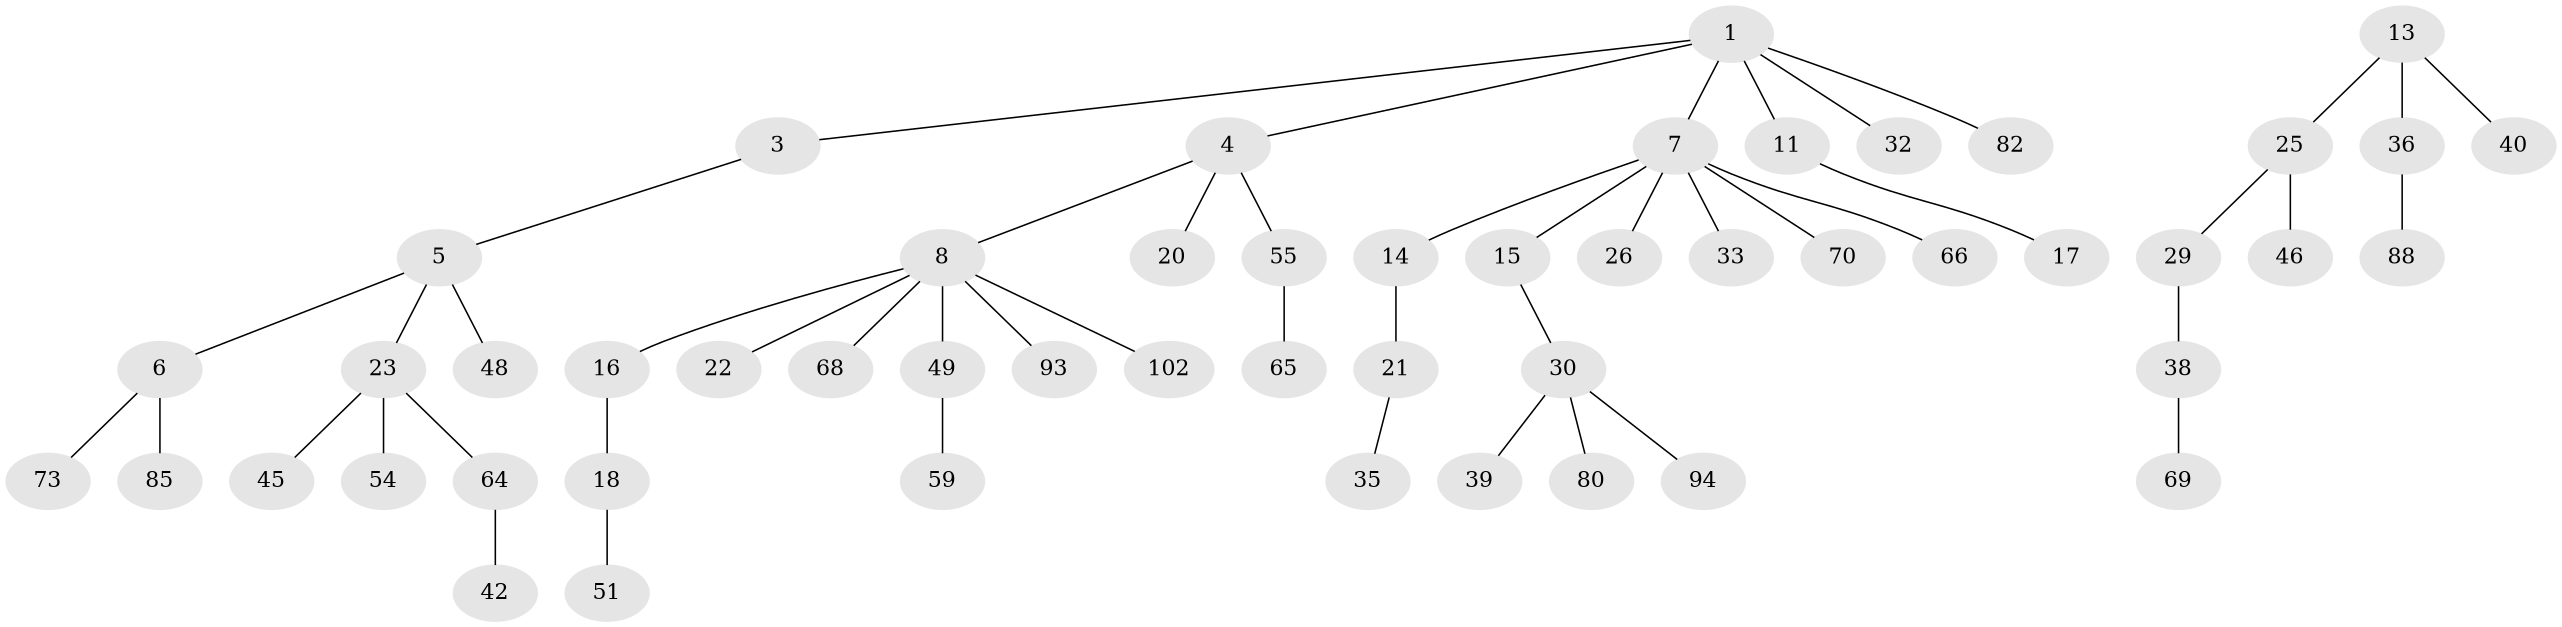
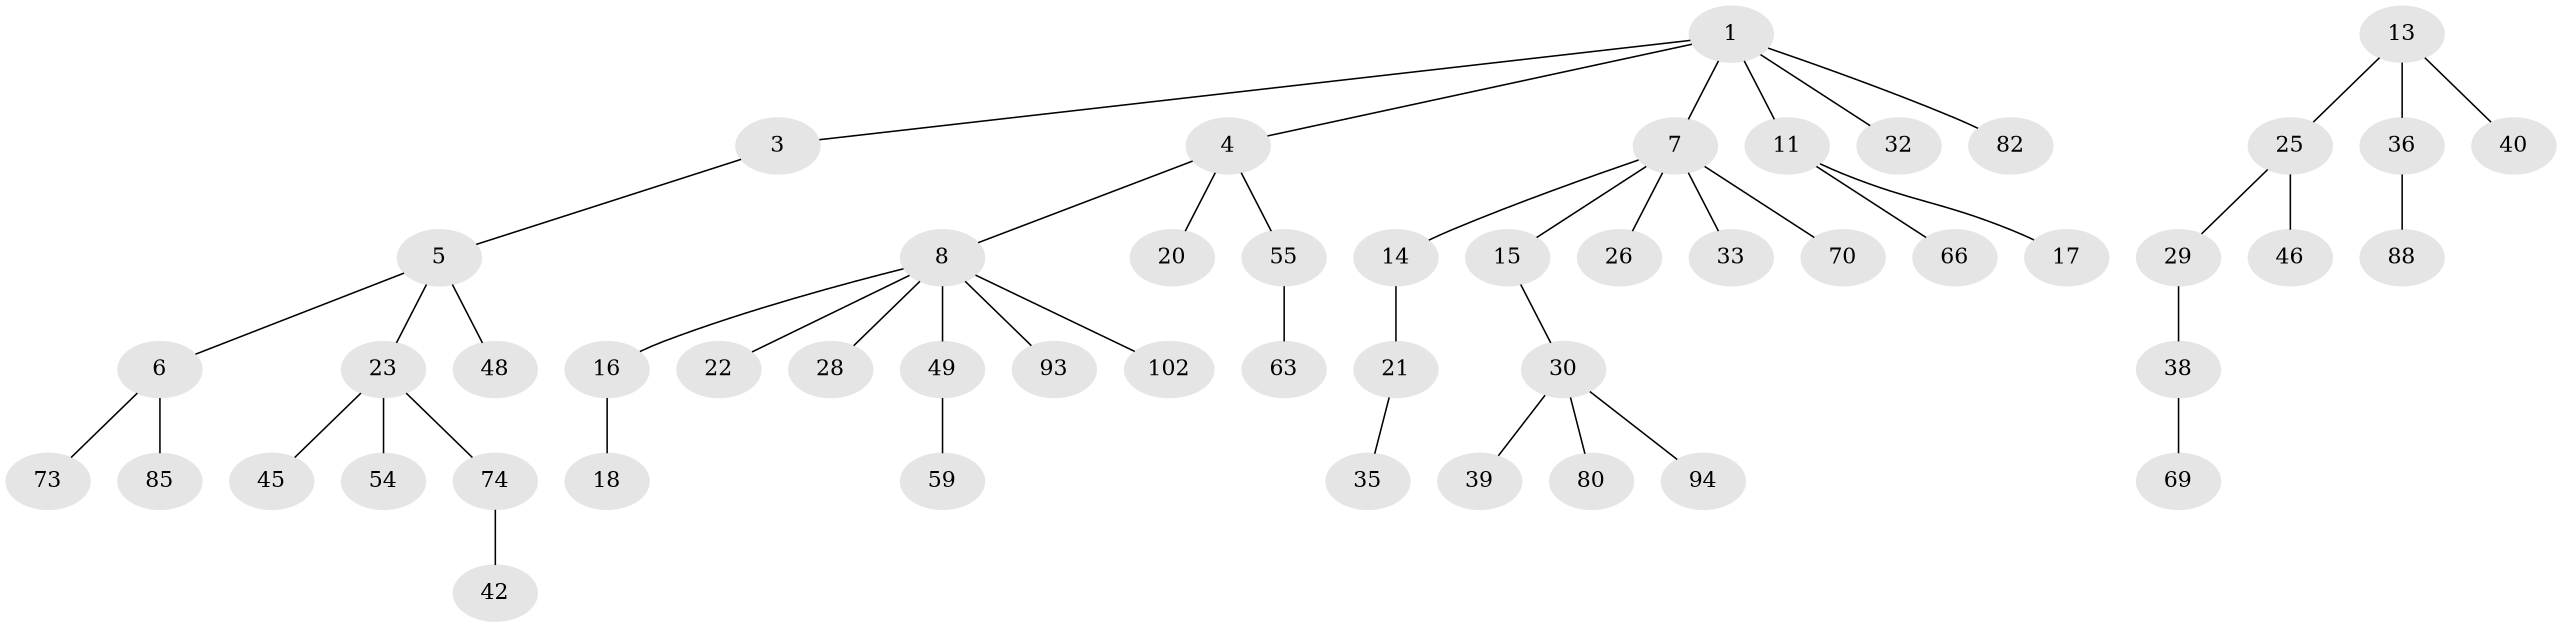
edge "7" -- "66": now "11" -- "66"
node "68": label "68" -> "28"
node "65": label "65" -> "63"
node "64": label "64" -> "74"
node "51": removed
